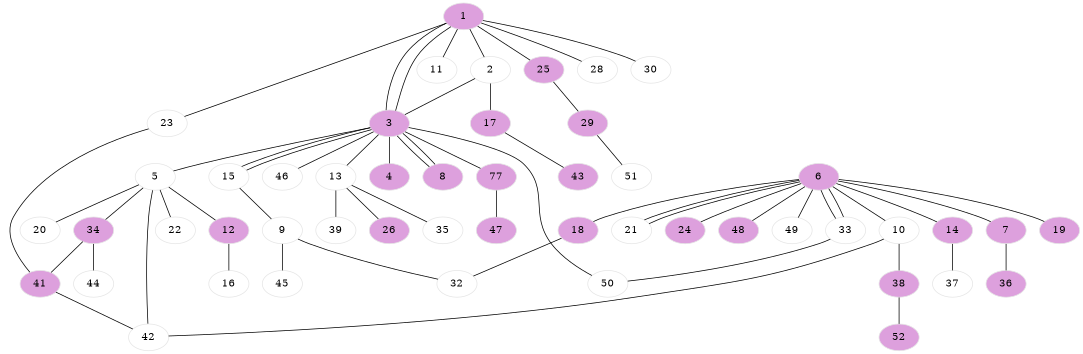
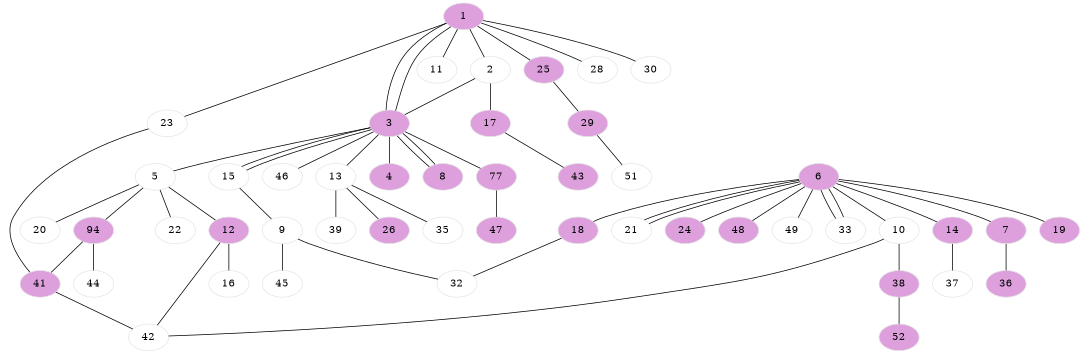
node "34": label "34" -> "94"
edge "5" -- "42": now "12" -- "42"
node "50": removed
